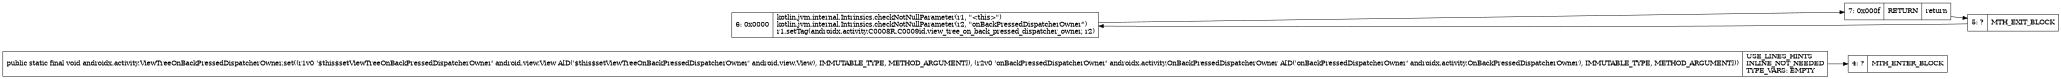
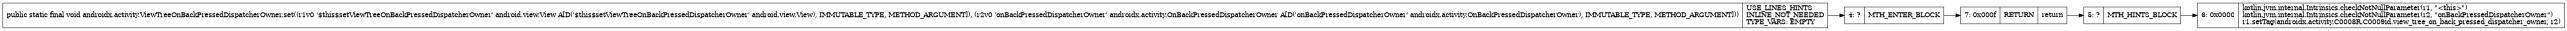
edge "6: 0x0000" -> "7: 0x000f": now "4: ?" -> "7: 0x000f"
node "5: ?": text "MTH_EXIT_BLOCK" -> "MTH_HINTS_BLOCK"
